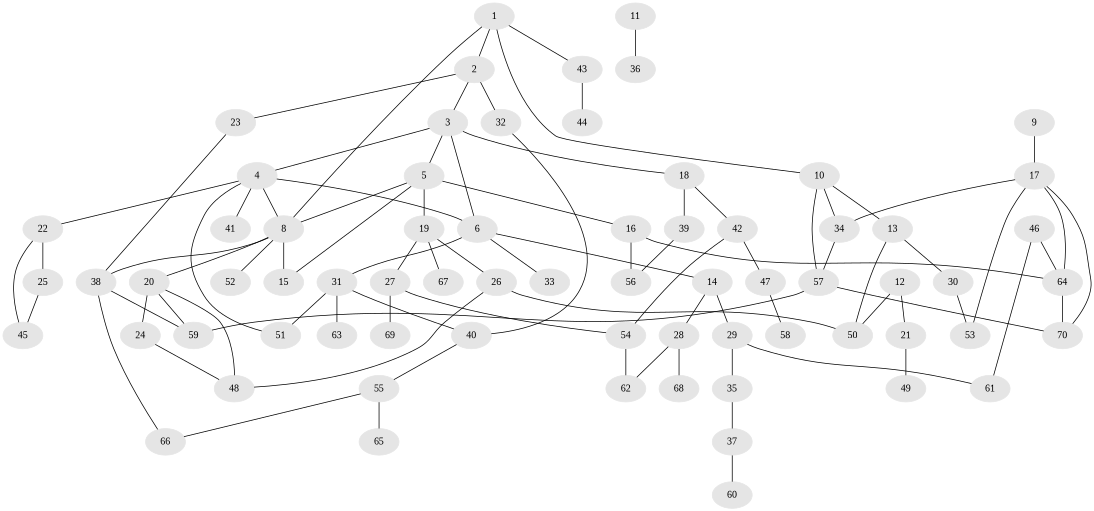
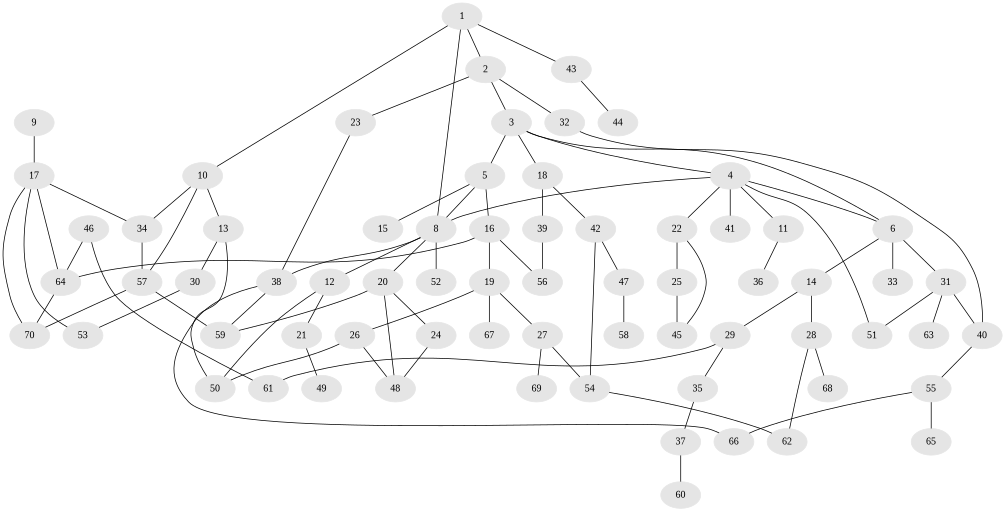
edge "4" -- "11": added
edge "5" -- "19": now "16" -- "19"
edge "8" -- "15": now "8" -- "12"
